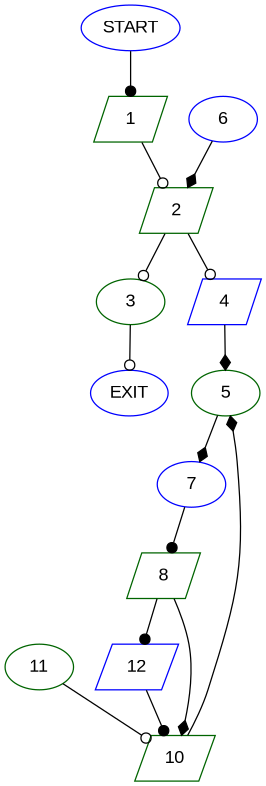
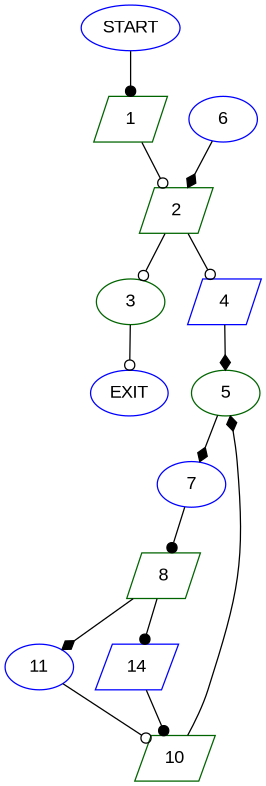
edge "8" -> "10": now "8" -> "11"
node "11": color darkgreen -> blue
node "12": label "12" -> "14"
